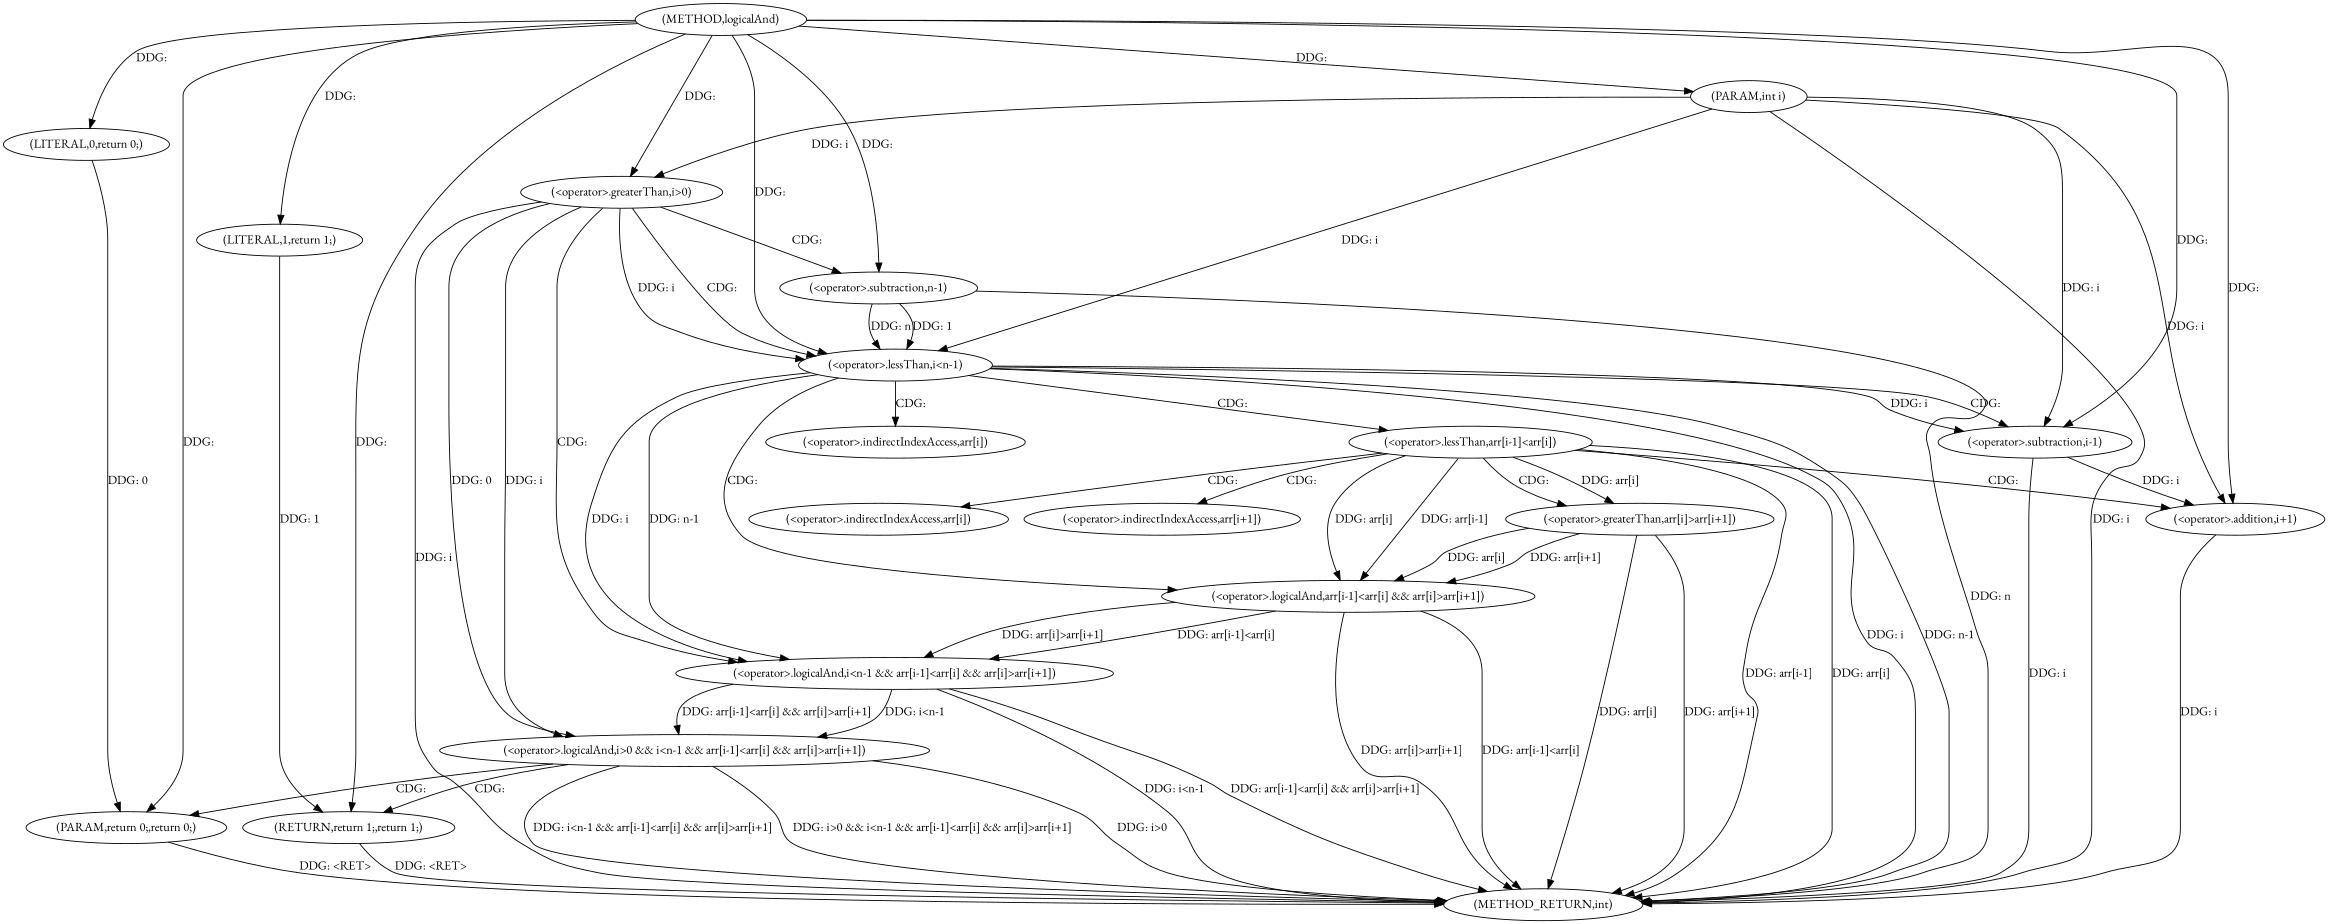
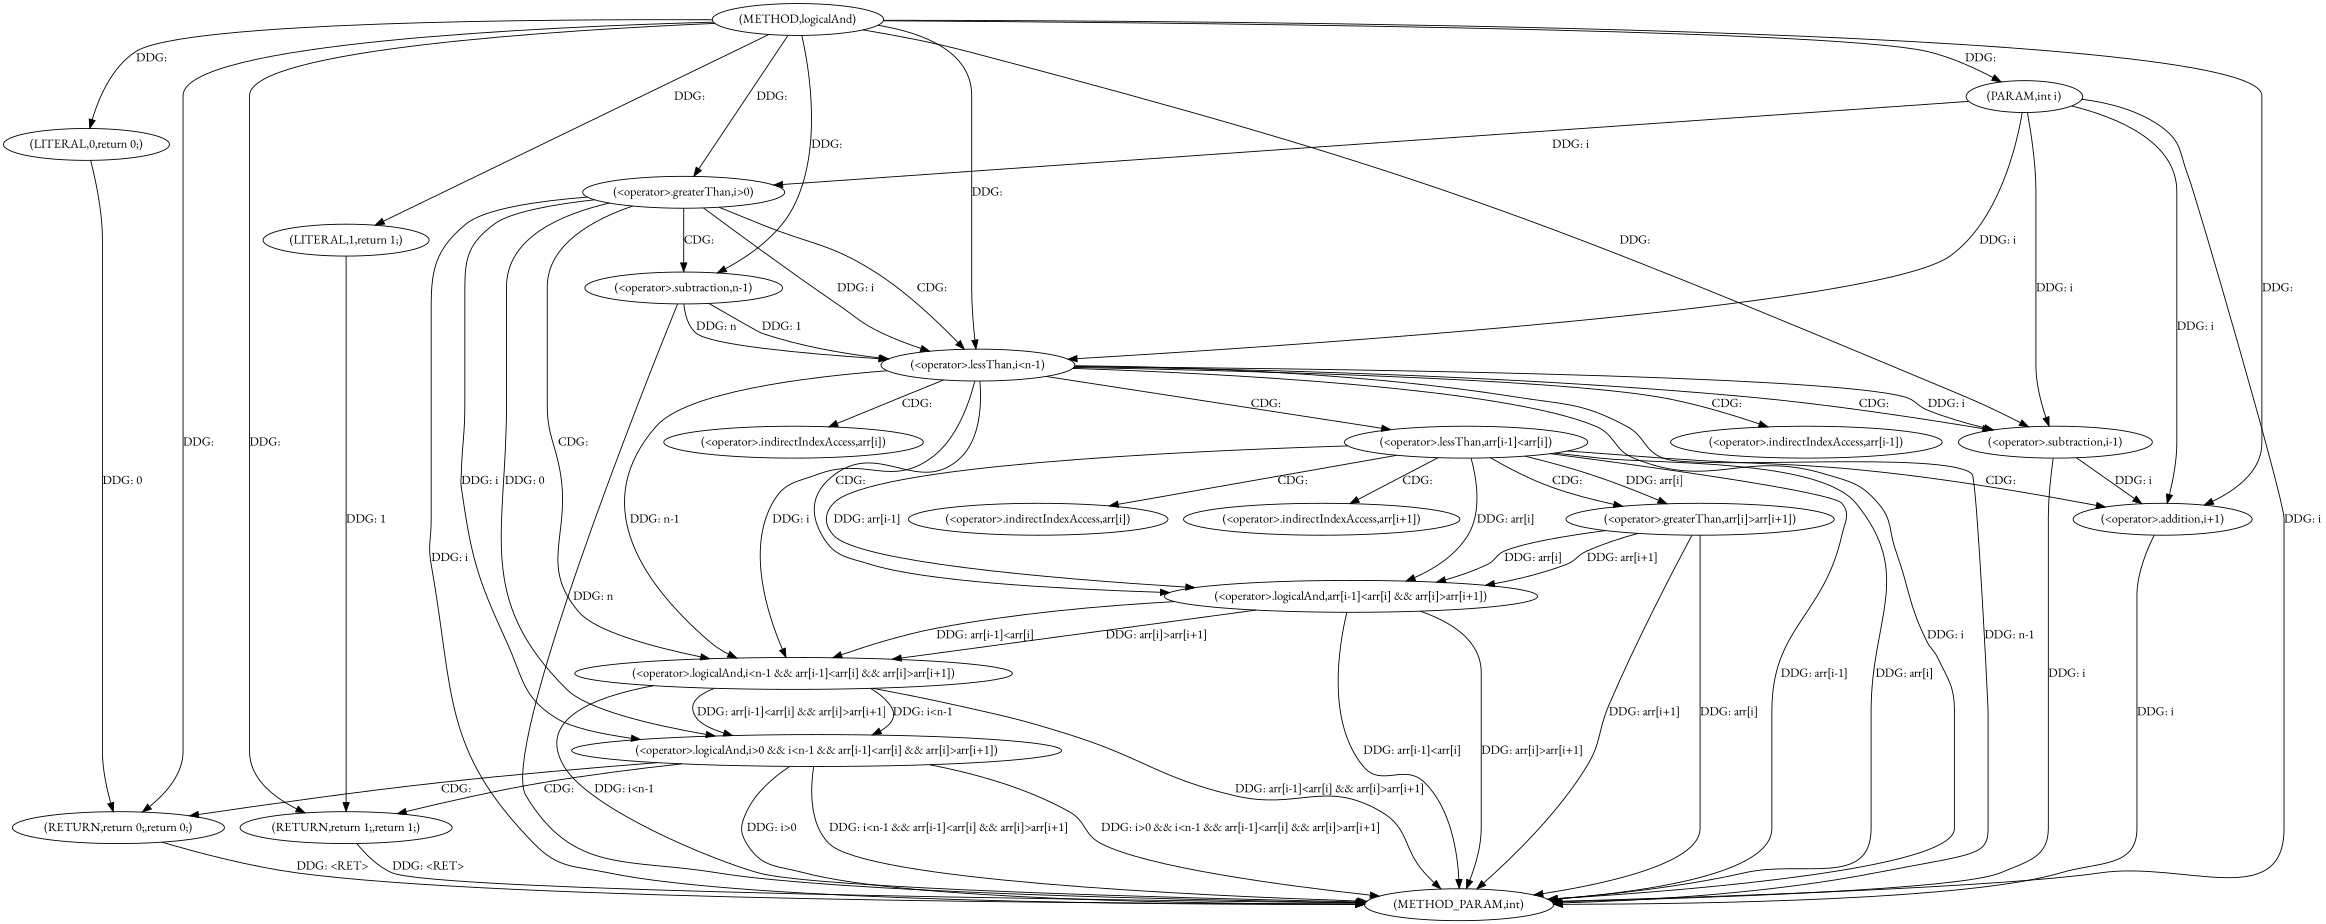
node "(<operator>.indirectIndexAccess,arr[i-1])": added
node "(PARAM,return 0;,return 0;)": label "(PARAM,return 0;,return 0;)" -> "(RETURN,return 0;,return 0;)"
node "(METHOD_RETURN,int)": label "(METHOD_RETURN,int)" -> "(METHOD_PARAM,int)"
